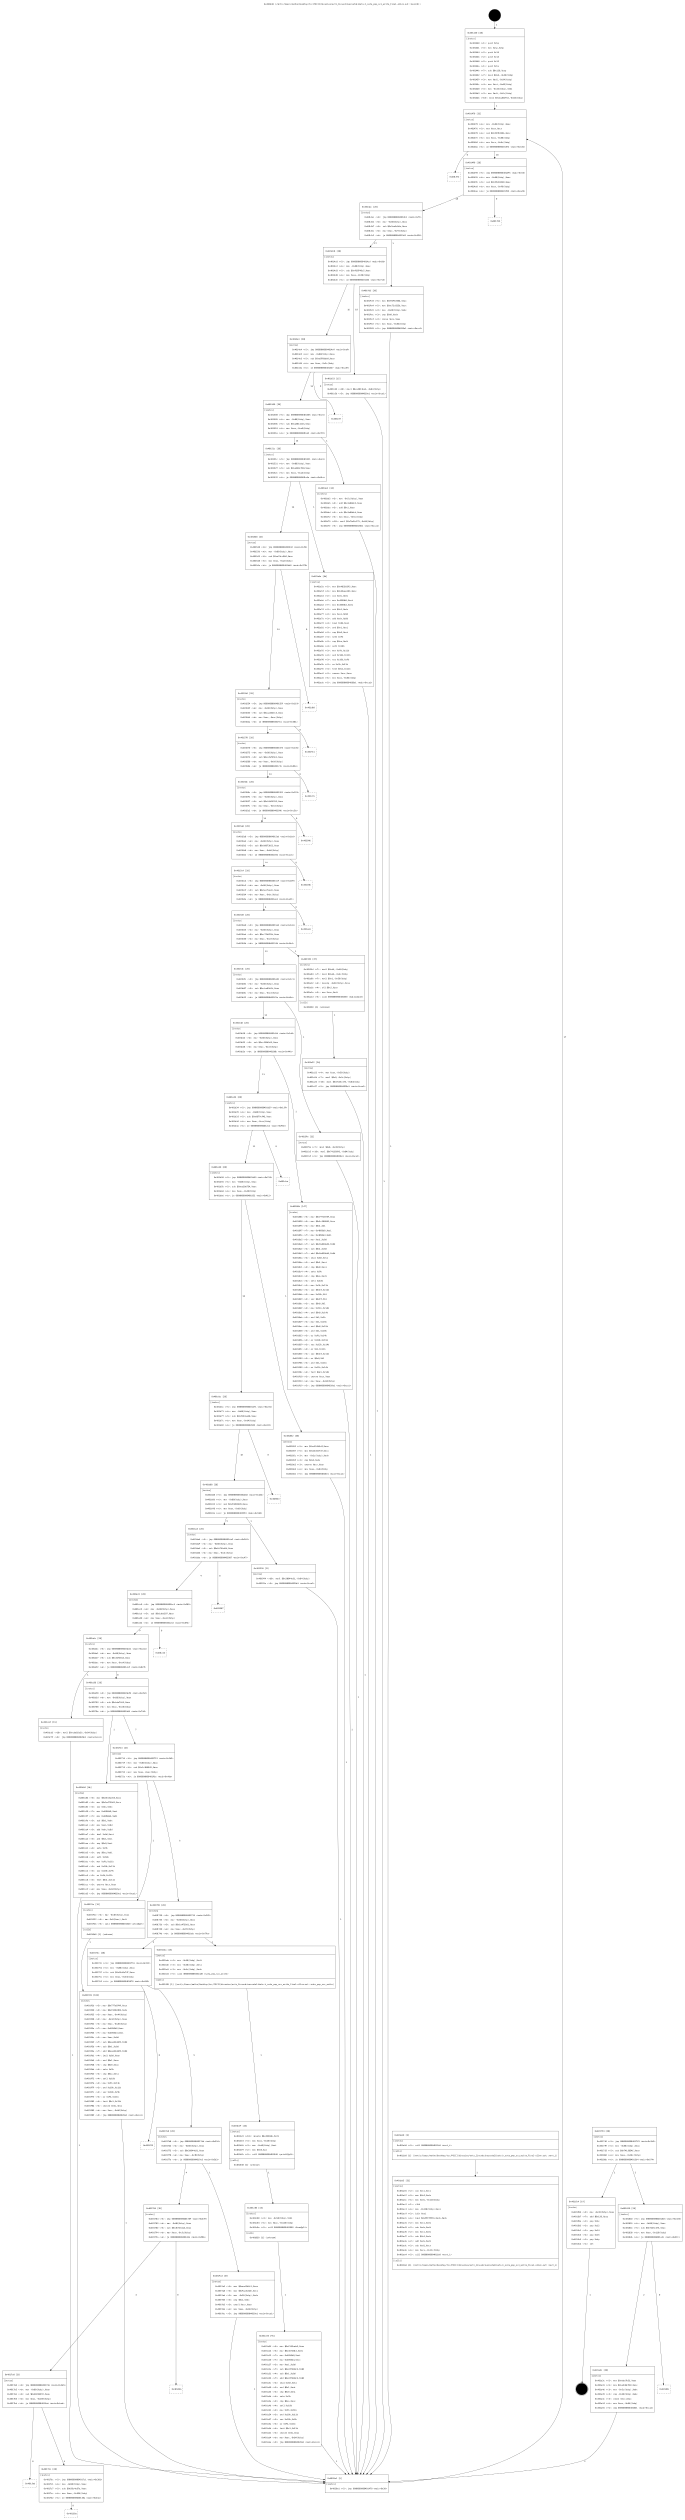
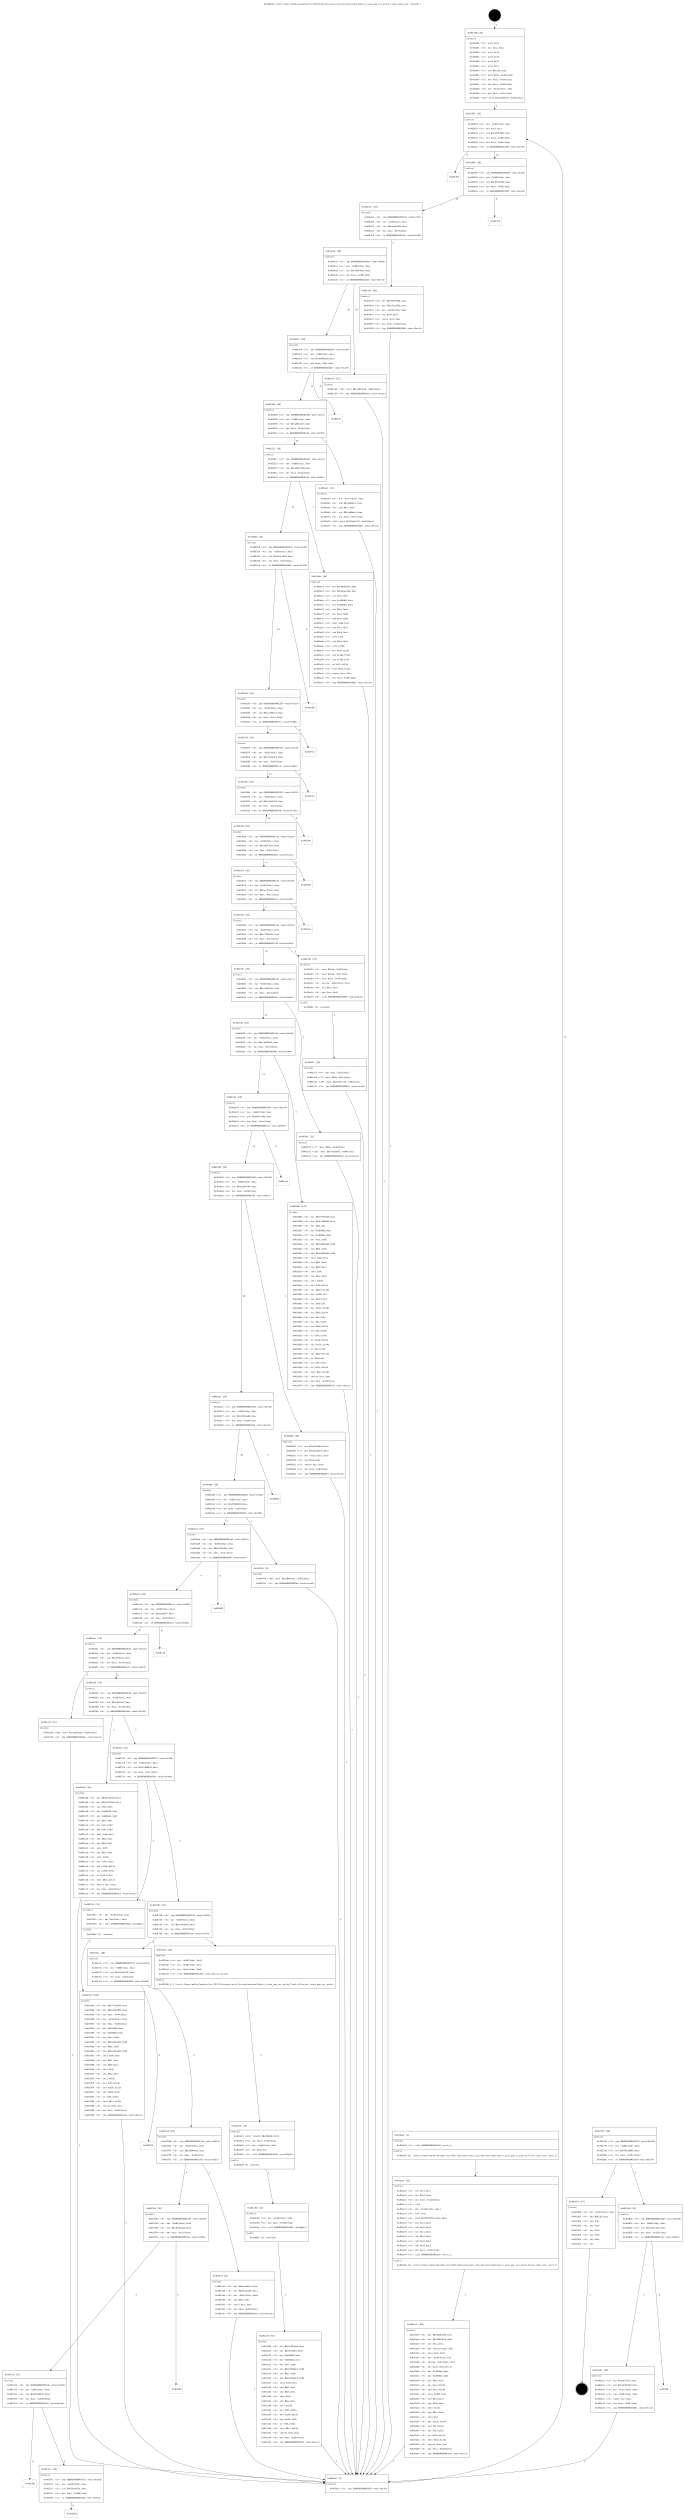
edge "0x4014ac [28]" -> "0x4014c8 [28]": removed, label "17"
edge "0x40158c [28]" -> "0x4015a8 [28]": reversed
node "0x401ae9 [106]": added
